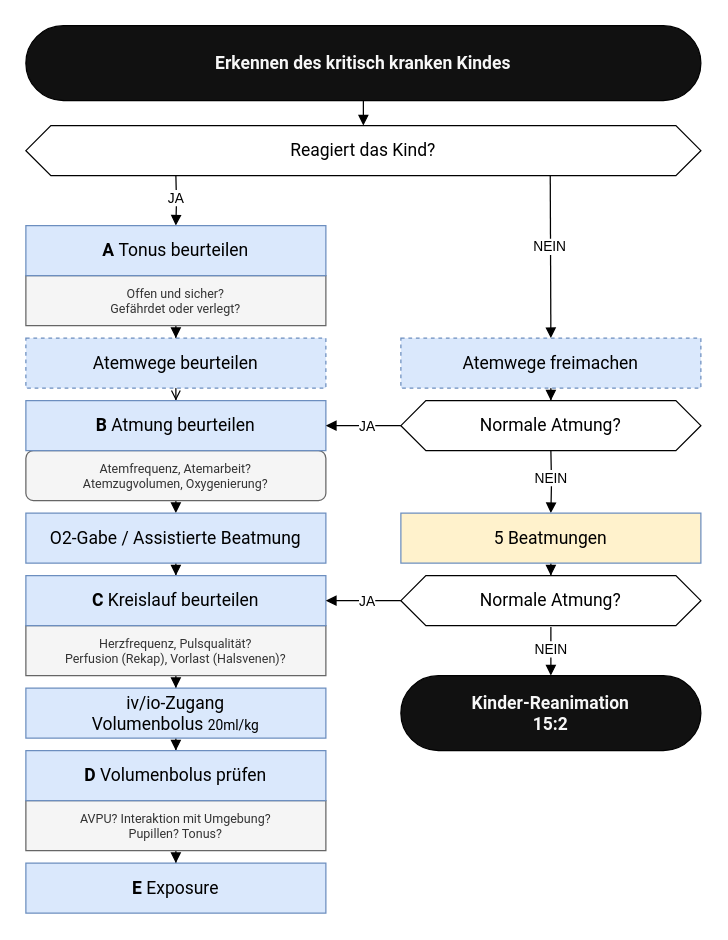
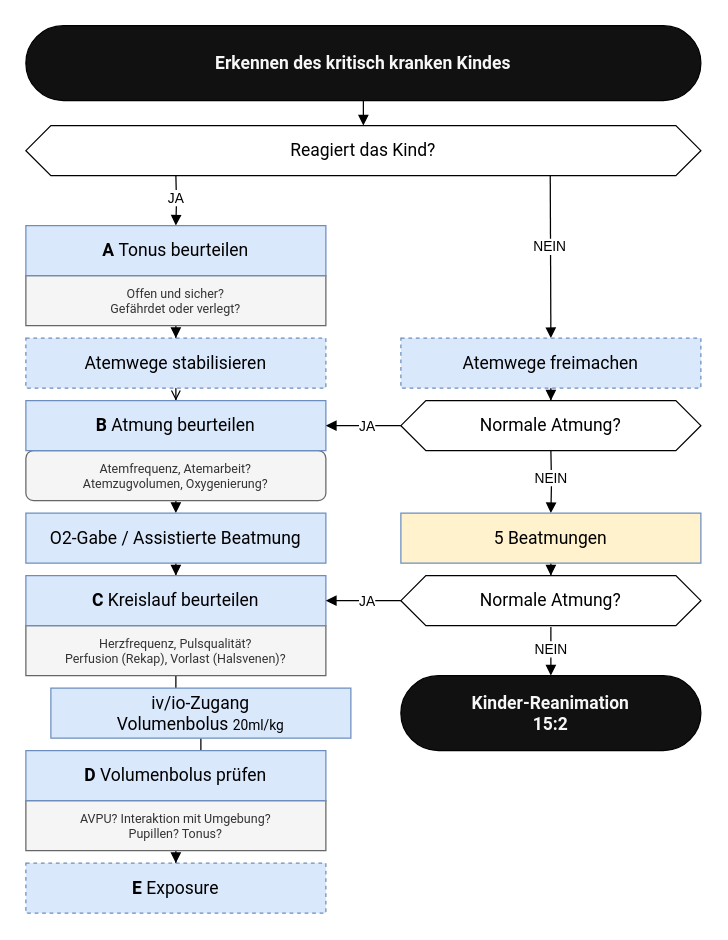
node "Atemwege beurteilen": label "Atemwege beurteilen" -> "Atemwege stabilisieren"
node "iv/io-Zugang Volumenbolus 20ml/kg": moved (176, 713) -> (201, 713)
node "E Exposure": style solid -> dashed
